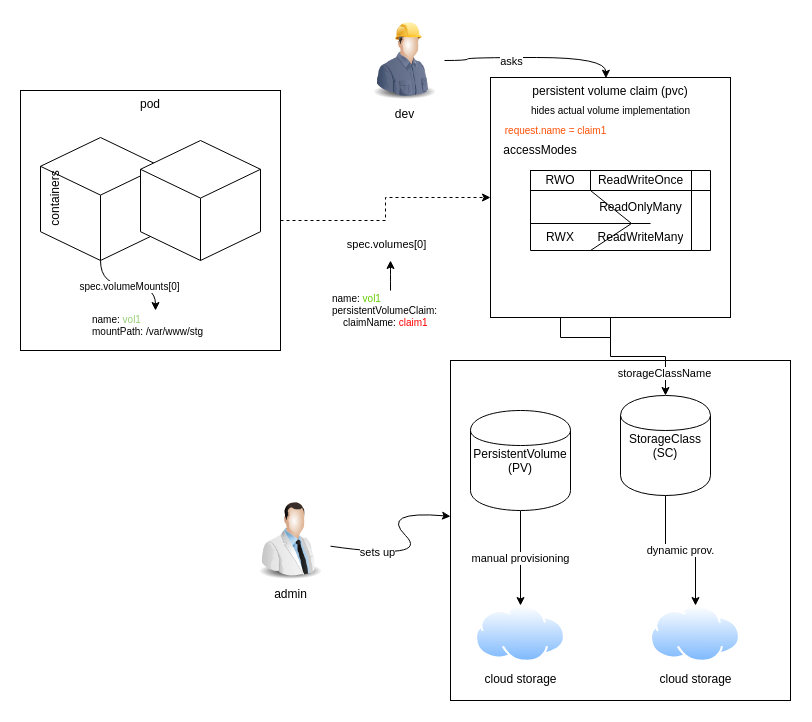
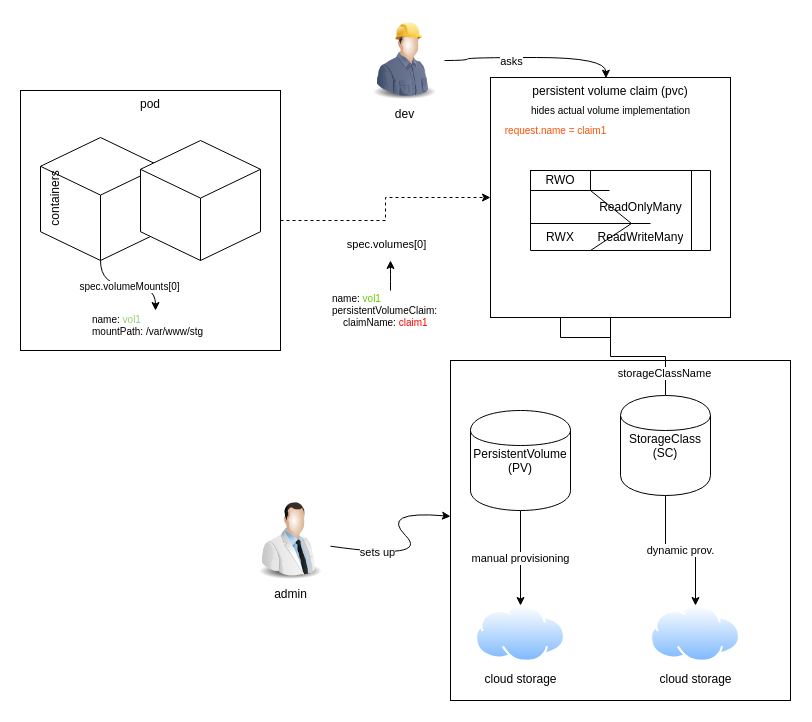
node "accessModes": removed
node "ReadWriteOnce": removed
edge "persistent volume claim (pvc)" -> "StorageClass (SC)": arrowhead classic -> none
